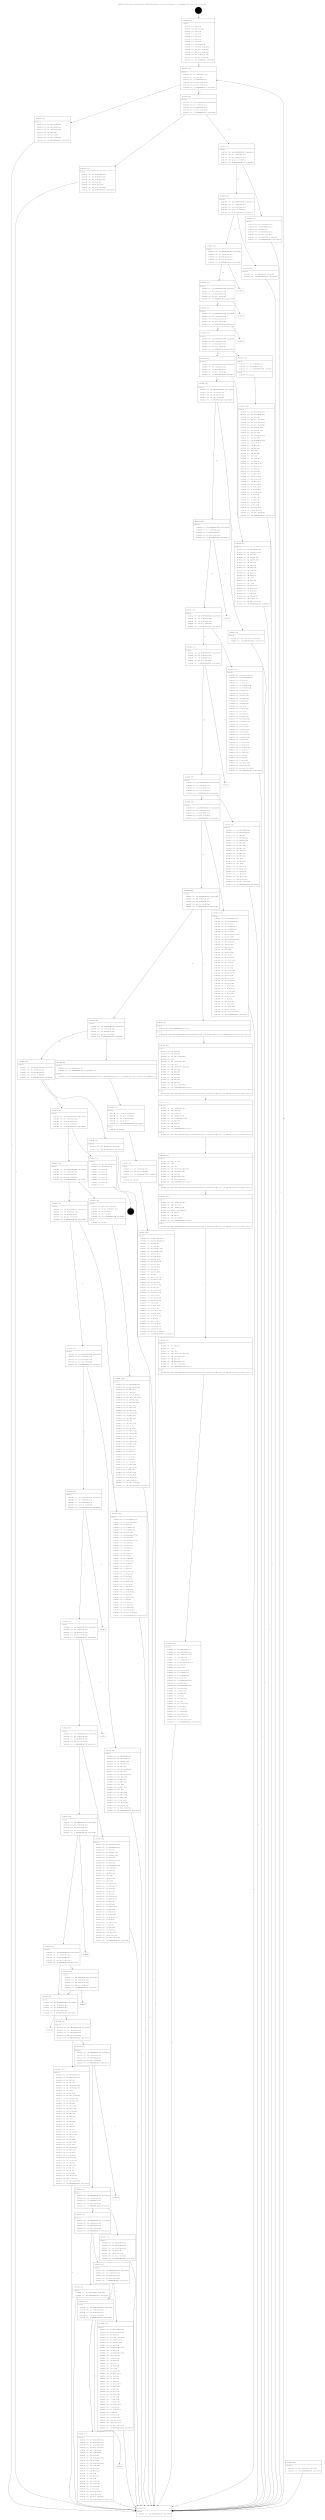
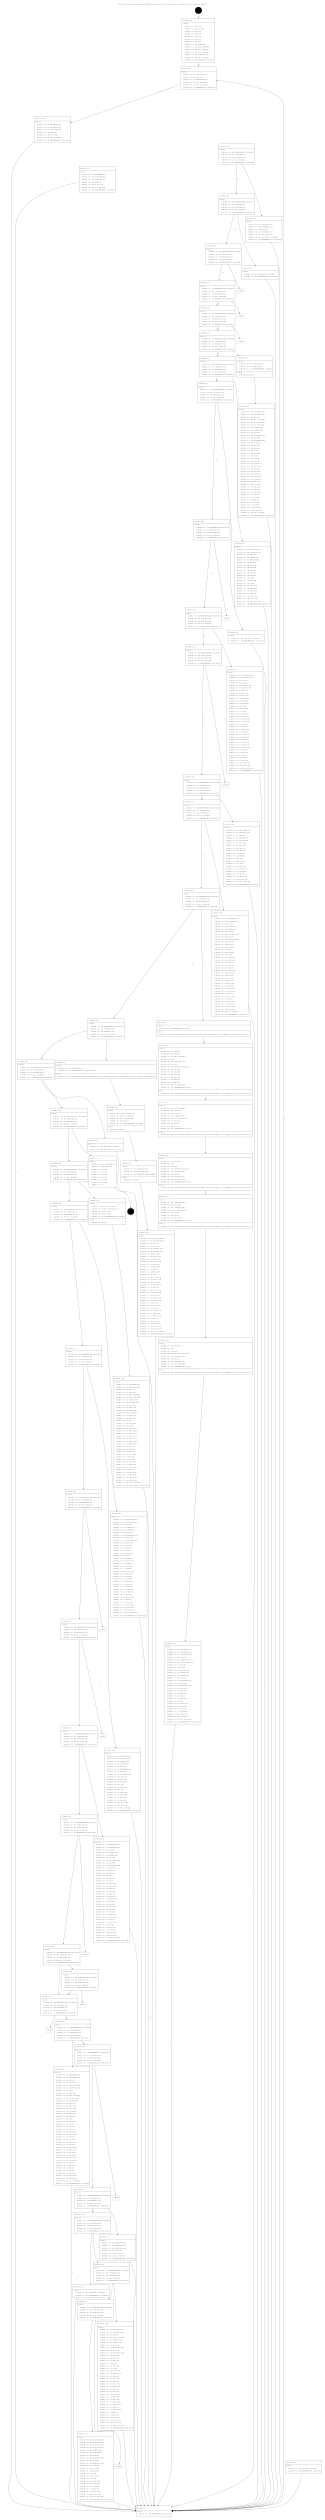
node "0x4017d6 [22]": removed
